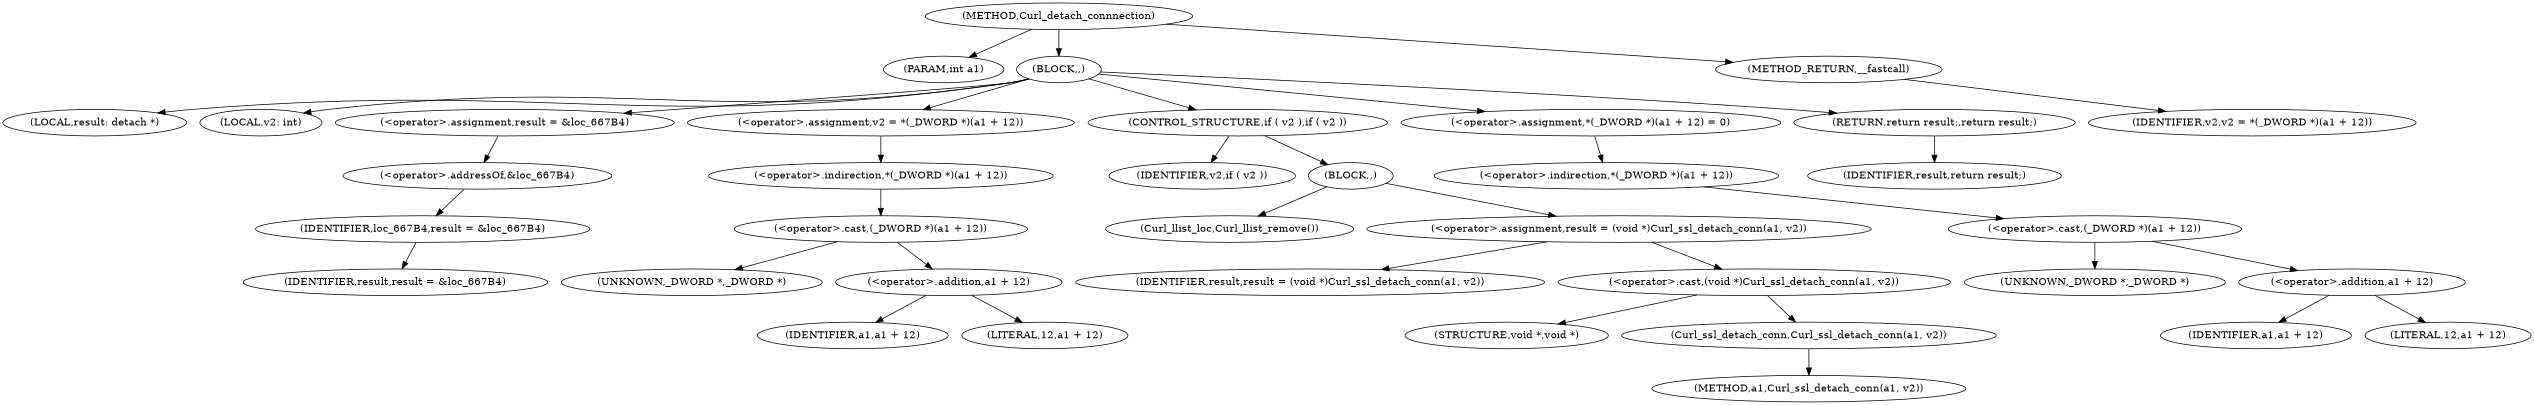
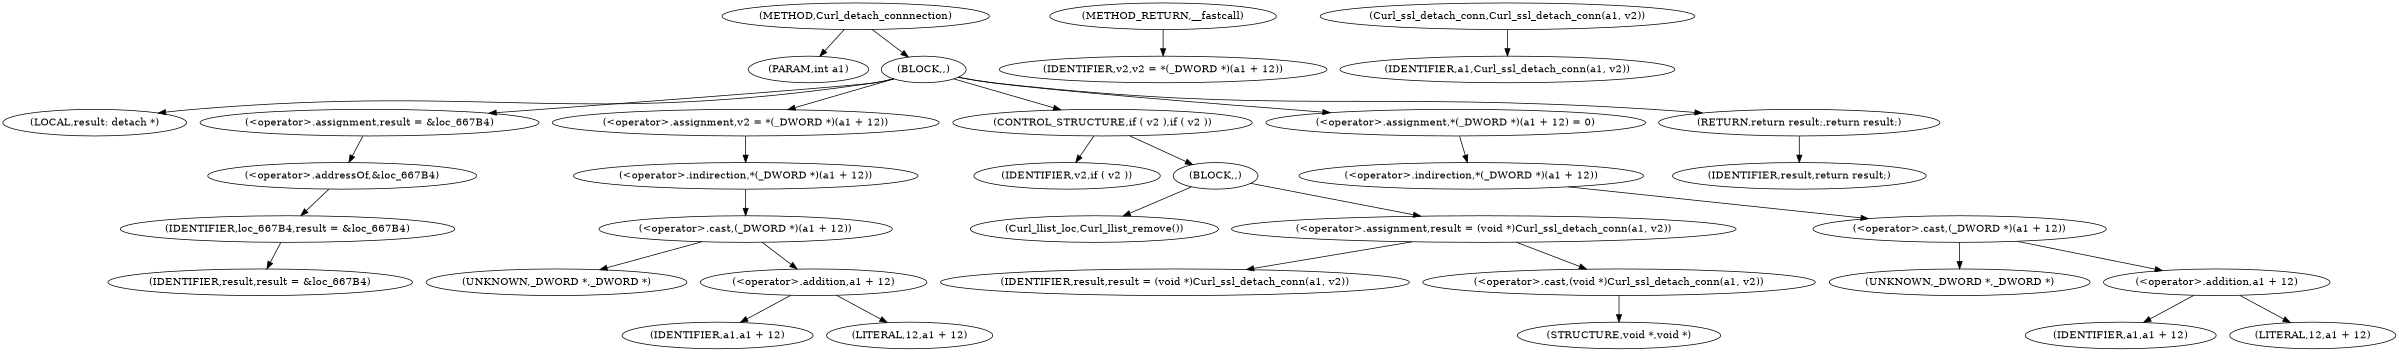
edge "(METHOD,Curl_detach_connnection)" -> "(METHOD_RETURN,__fastcall)": removed
node "(LOCAL,v2: int)": removed
edge "(<operator>.cast,(void *)Curl_ssl_detach_conn(a1, v2))" -> "(Curl_ssl_detach_conn,Curl_ssl_detach_conn(a1, v2))": removed
node "(METHOD,a1,Curl_ssl_detach_conn(a1, v2))": label "(METHOD,a1,Curl_ssl_detach_conn(a1, v2))" -> "(IDENTIFIER,a1,Curl_ssl_detach_conn(a1, v2))"
